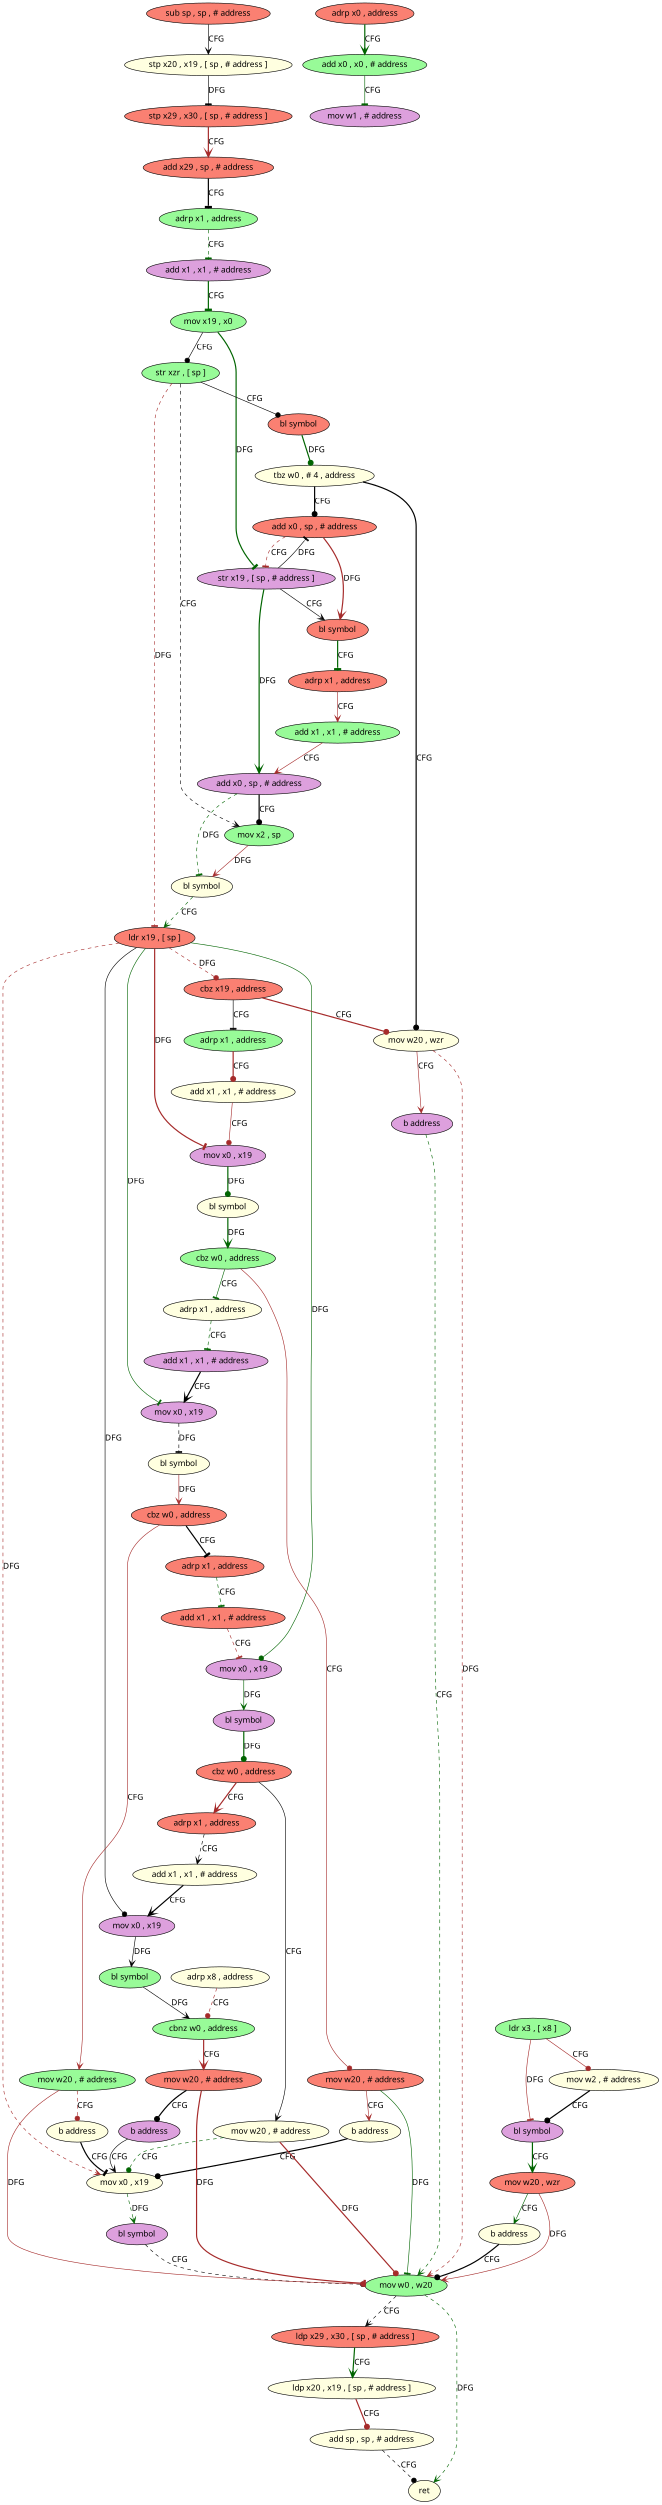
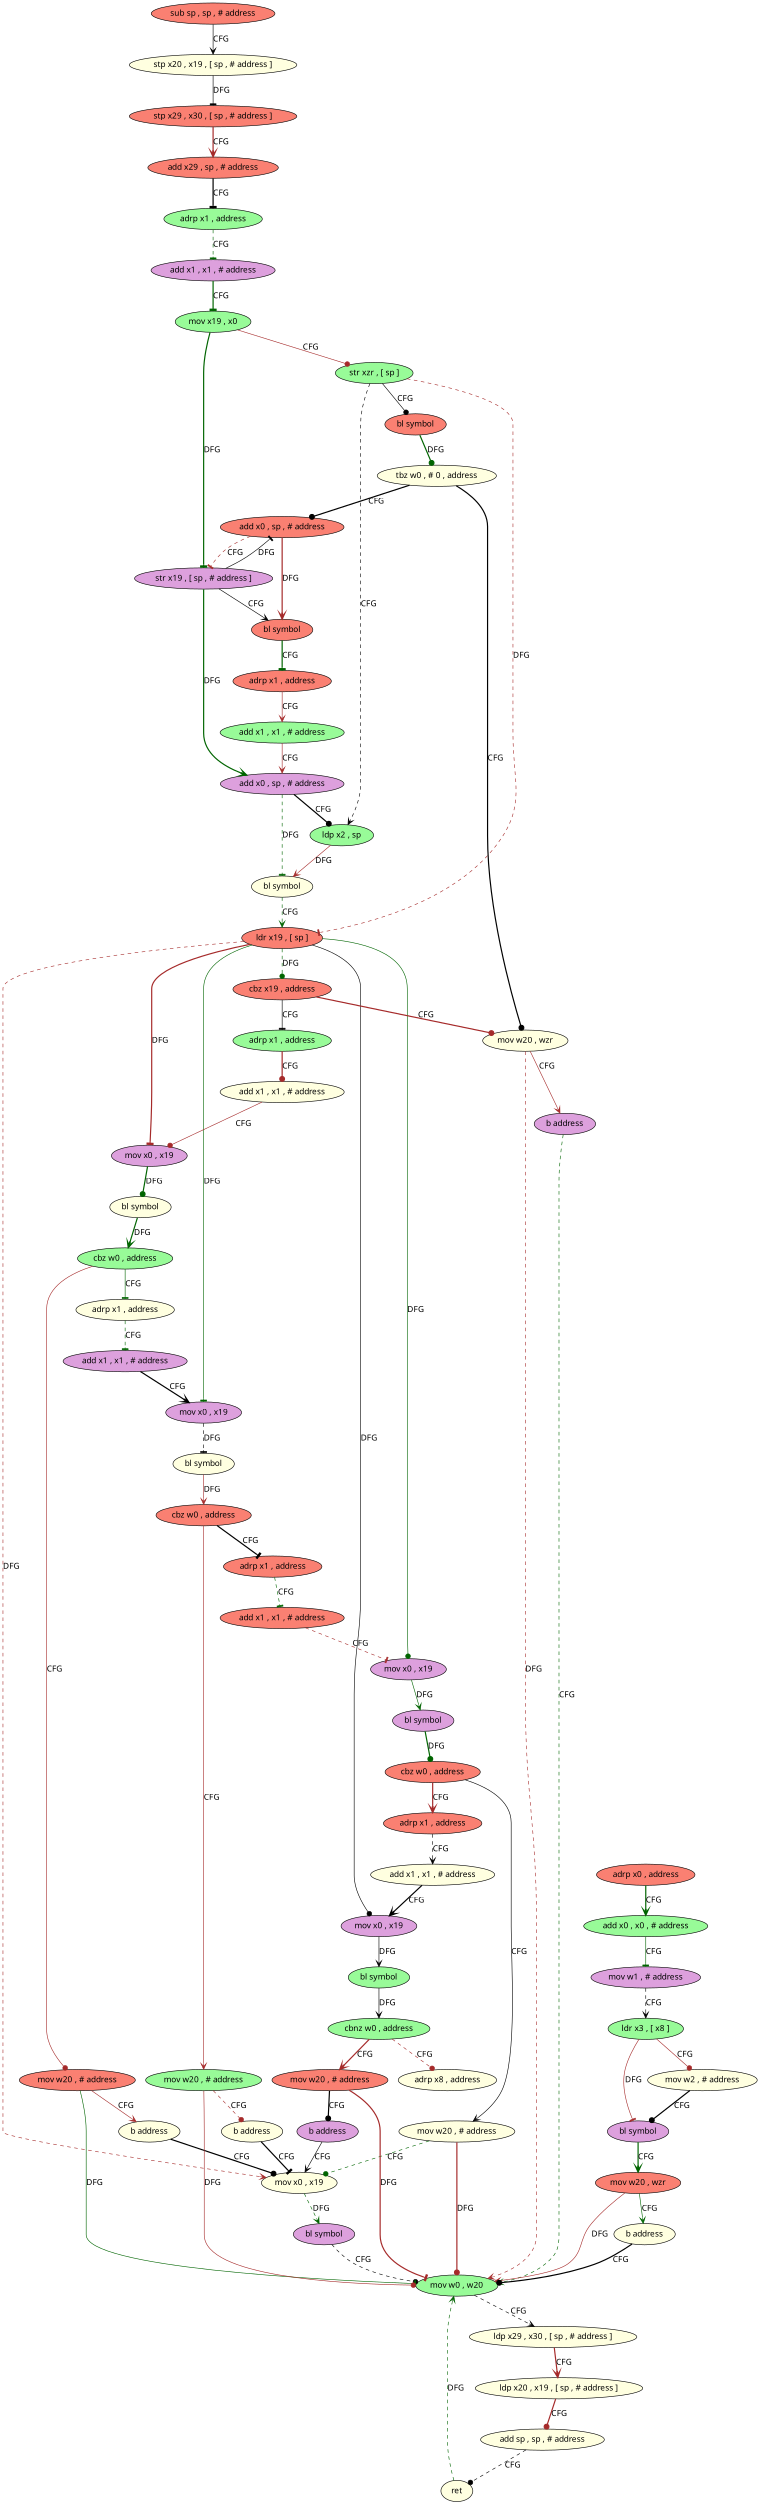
edge "mov x19 , x0" -> "str xzr , [ sp ]": color black -> brown
node "tbz w0 , # 4 , address": label "tbz w0 , # 4 , address" -> "tbz w0 , # 0 , address"
node "mov x2 , sp": label "mov x2 , sp" -> "ldp x2 , sp"
edge "ldr x19 , [ sp ]" -> "cbz x19 , address": color brown -> darkgreen
edge "mov w1 , # address" -> "ldr x3 , [ x8 ]": added, label "CFG"
edge "adrp x8 , address" -> "cbnz w0 , address": reversed
node "ldp x29 , x30 , [ sp , # address ]": fillcolor salmon -> lightyellow
edge "ldp x29 , x30 , [ sp , # address ]" -> "ldp x20 , x19 , [ sp , # address ]": color darkgreen -> brown
edge "mov w0 , w20" -> "ret": reversed
